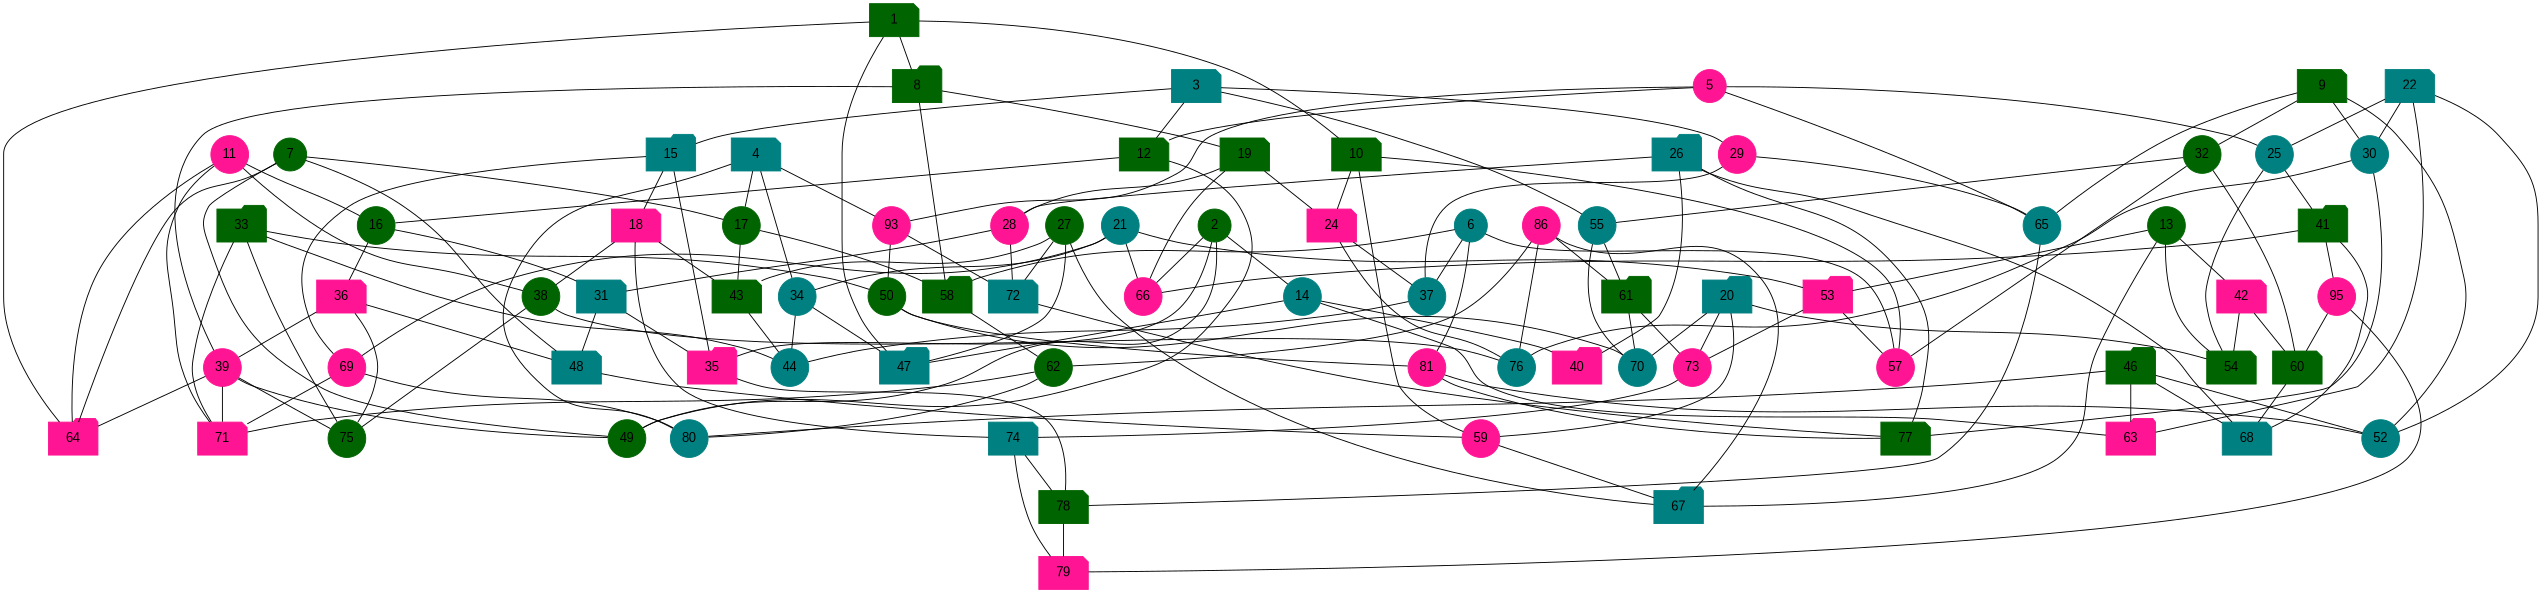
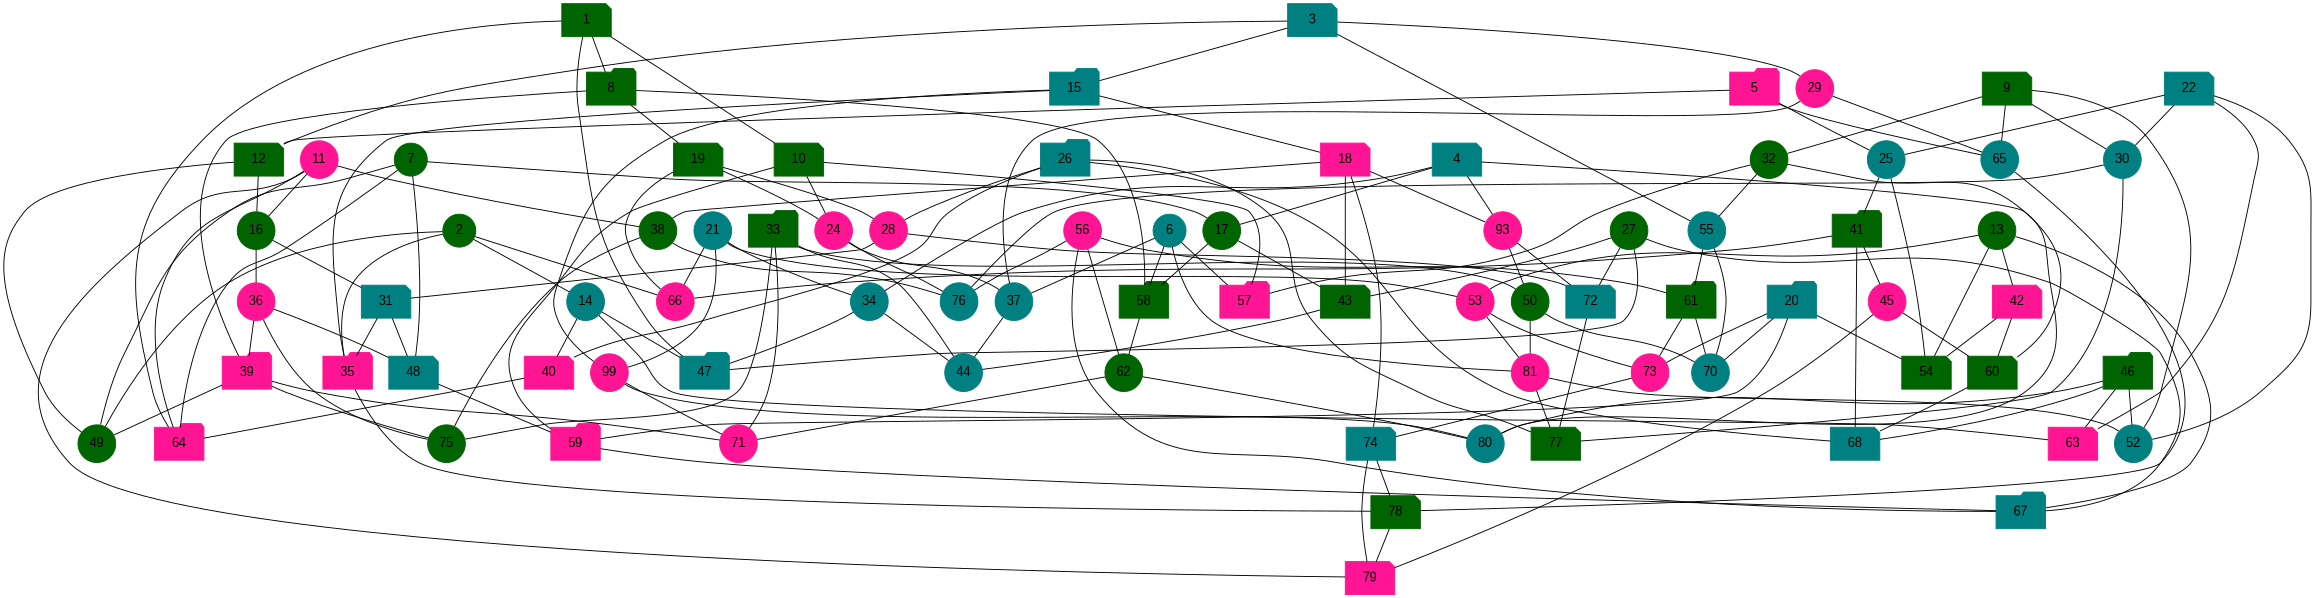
node "5": shape circle -> folder
edge "5" -- "93": now "18" -- "93"
node "24": shape note -> circle
node "86": label "86" -> "56"
edge "11" -- "71": now "11" -- "79"
node "36": shape note -> circle
node "53": shape folder -> circle
node "95": label "95" -> "45"
edge "53" -- "57": now "53" -- "81"
node "39": shape circle -> folder
node "69": label "69" -> "99"
node "40": shape folder -> note
node "57": shape circle -> folder
edge "39" -- "64": now "40" -- "64"
node "71": shape note -> circle
node "59": shape circle -> folder
node "63": shape folder -> note
